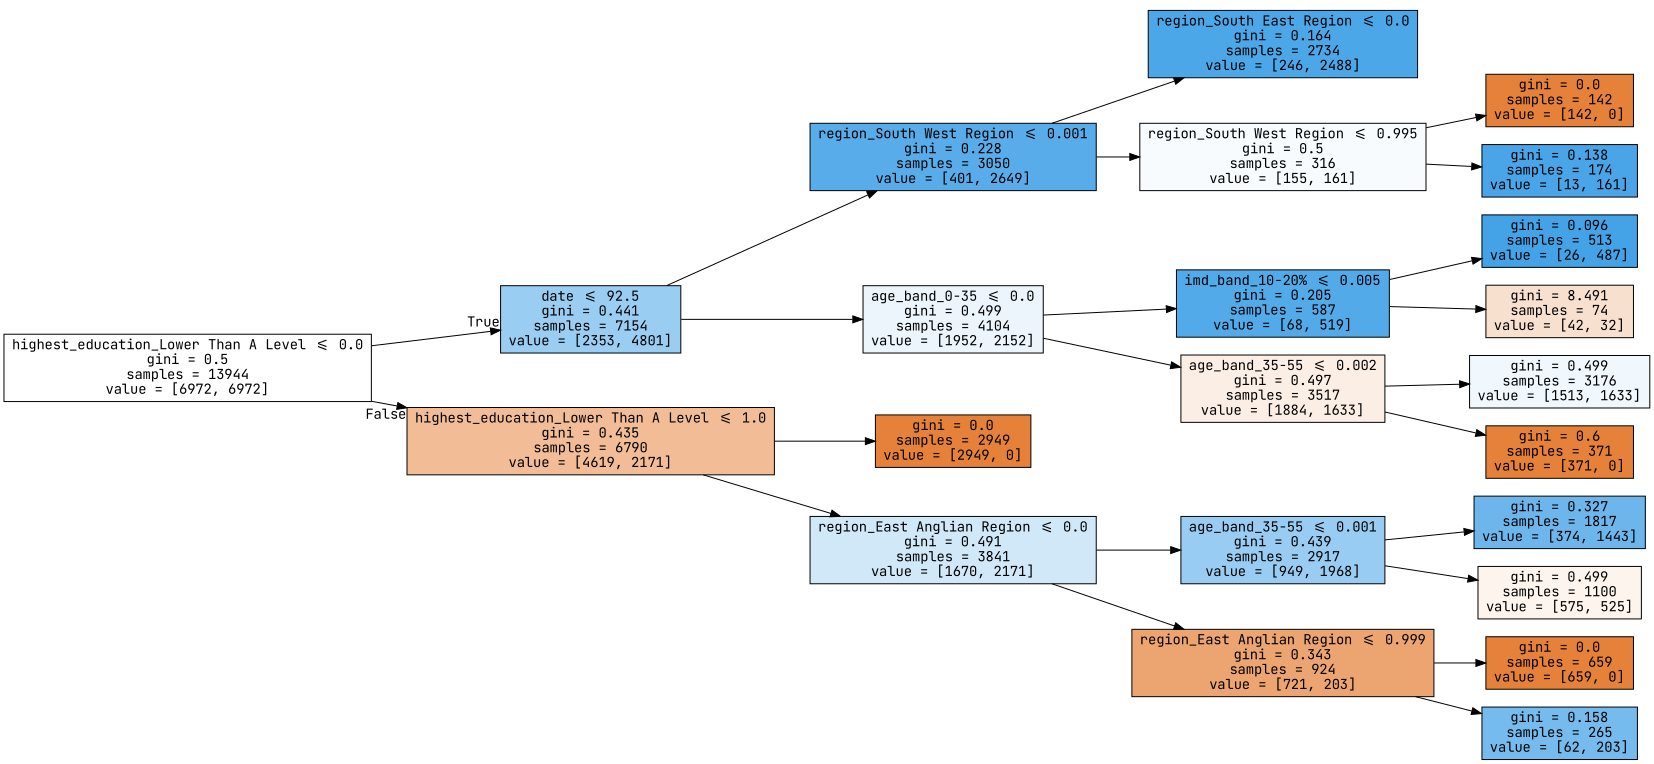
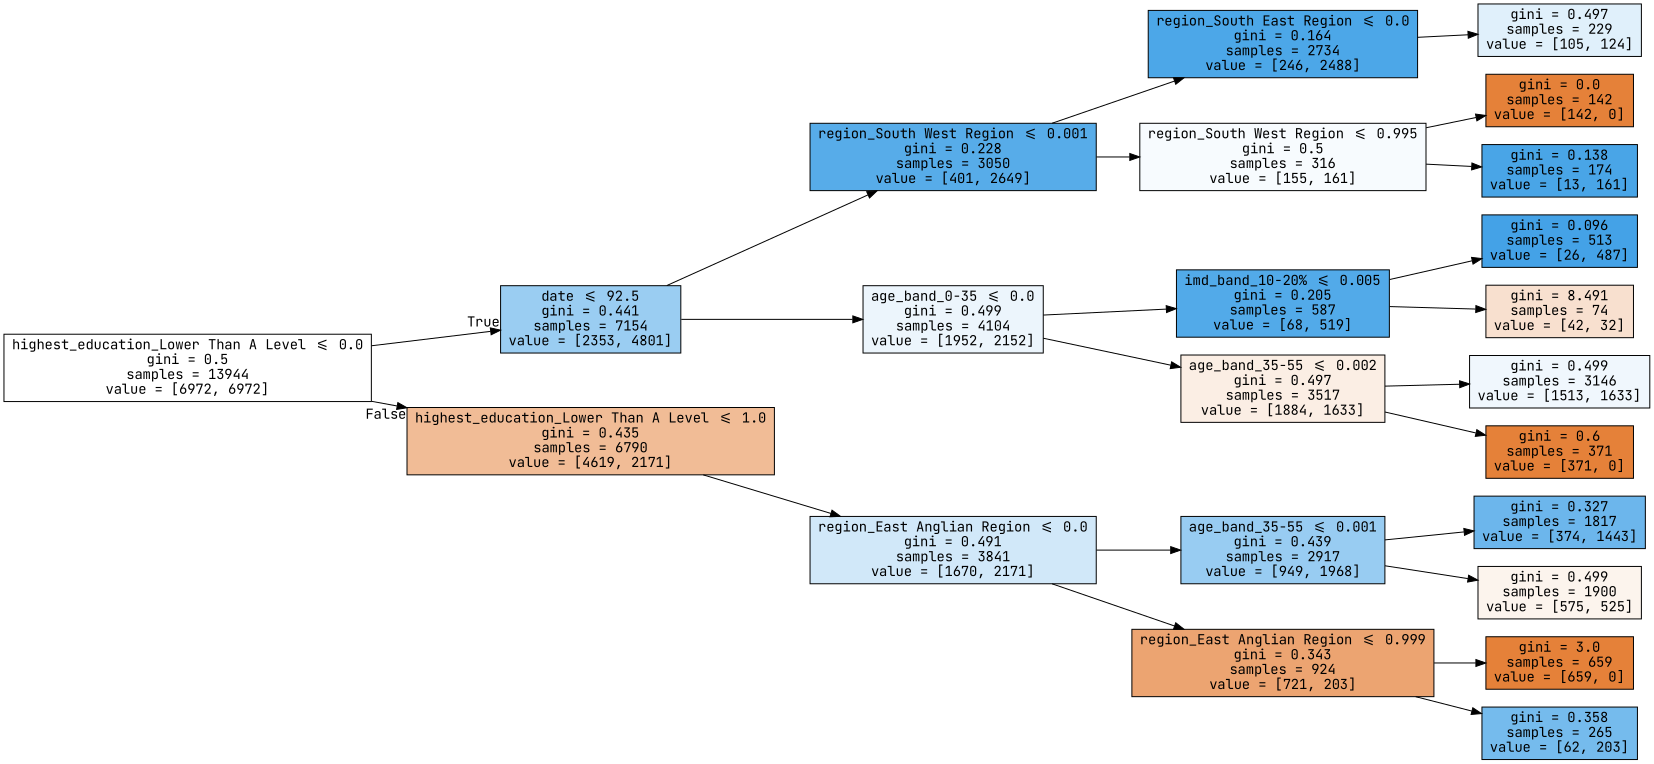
node "gini = 0.497 samples = 229 value = [105, 124]": added
node "gini = 0.499 samples = 3176 value = [1513, 1633]": label "gini = 0.499 samples = 3176 value = [1513, 1633]" -> "gini = 0.499 samples = 3146 value = [1513, 1633]"
node "gini = 0.0 samples = 2949 value = [2949, 0]": removed
node "gini = 0.499 samples = 1100 value = [575, 525]": label "gini = 0.499 samples = 1100 value = [575, 525]" -> "gini = 0.499 samples = 1900 value = [575, 525]"
node "gini = 0.0 samples = 659 value = [659, 0]": label "gini = 0.0 samples = 659 value = [659, 0]" -> "gini = 3.0 samples = 659 value = [659, 0]"
node "gini = 0.158 samples = 265 value = [62, 203]": label "gini = 0.158 samples = 265 value = [62, 203]" -> "gini = 0.358 samples = 265 value = [62, 203]"
